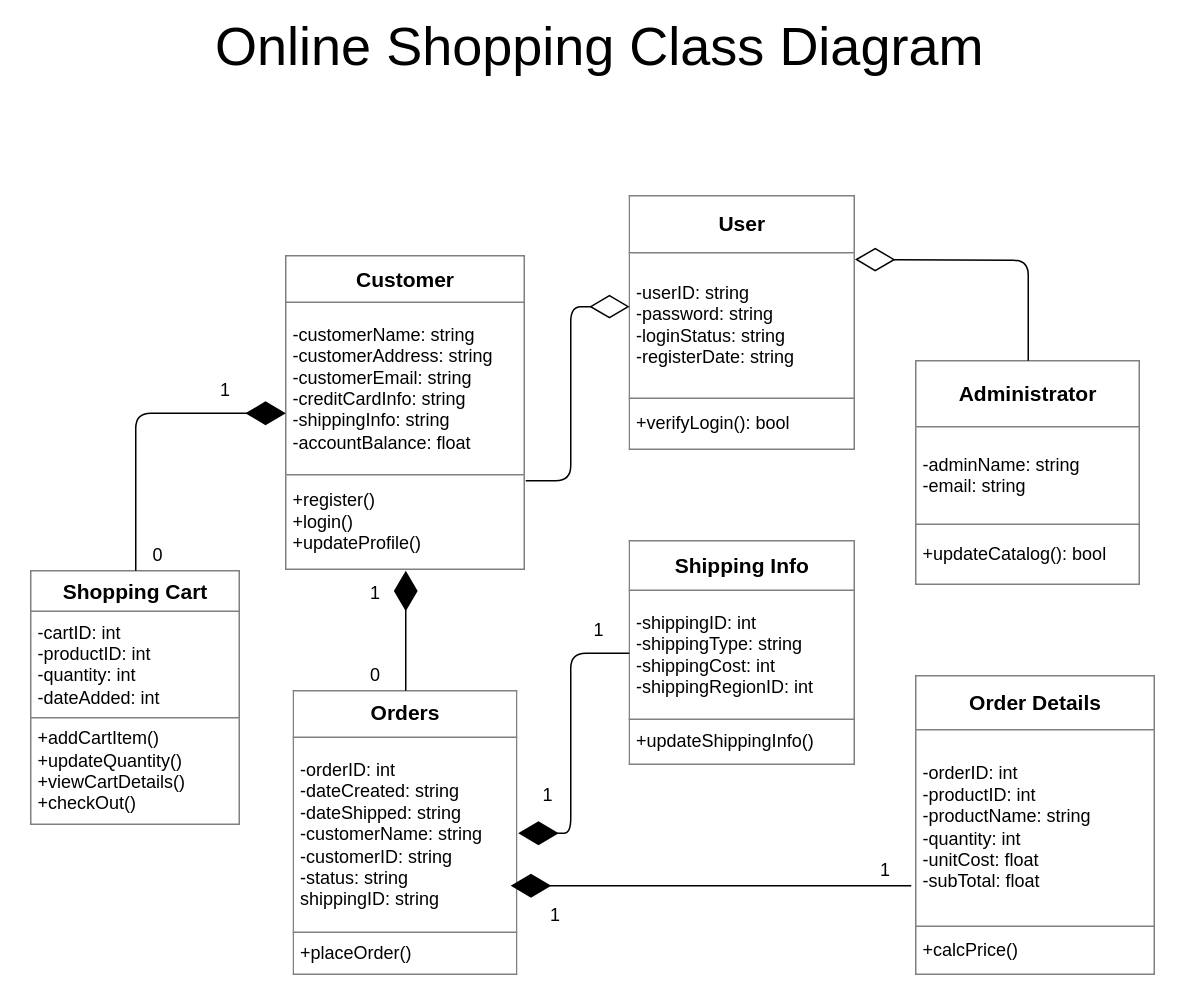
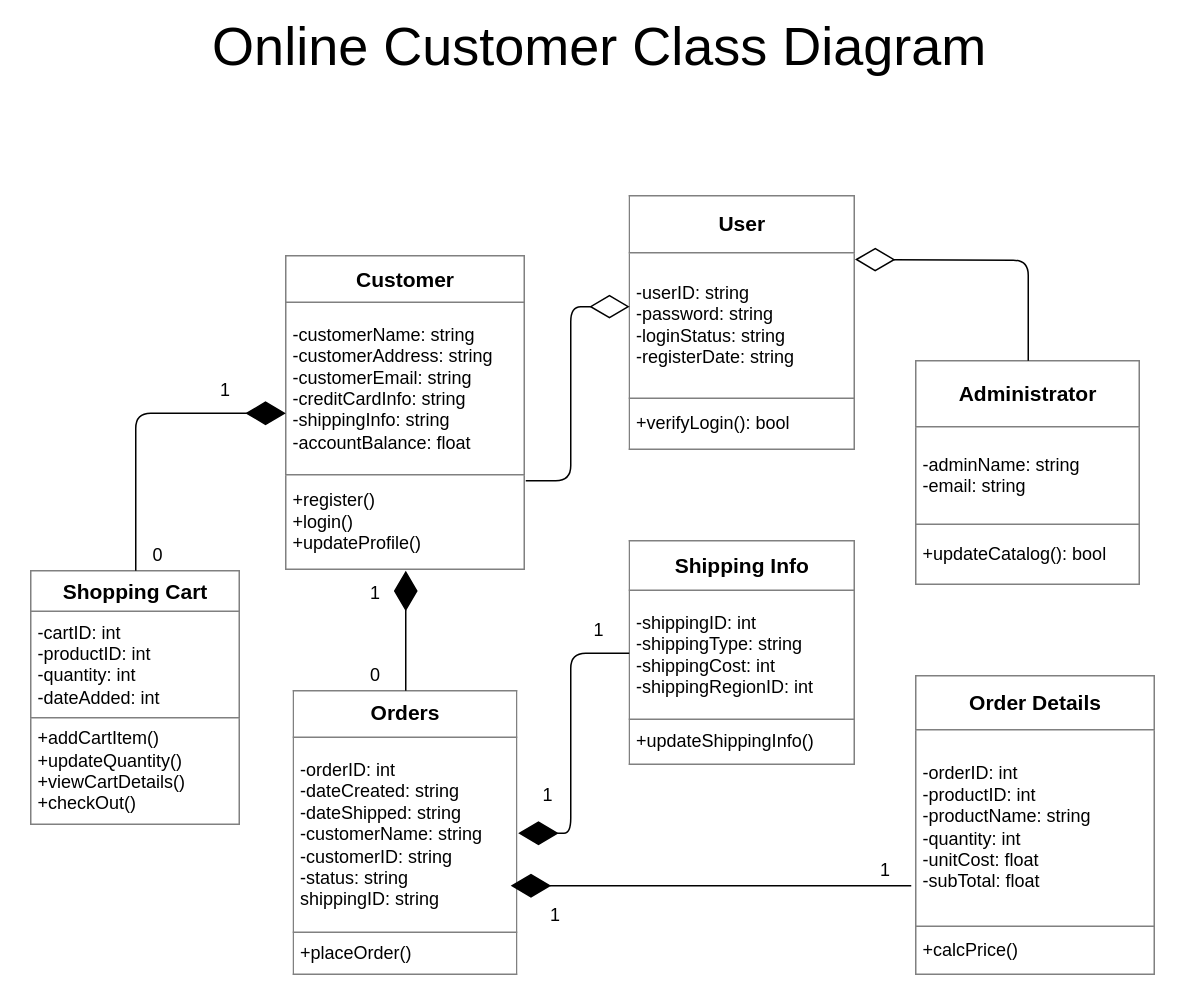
node "Online Shopping Class Diagram": label "Online Shopping Class Diagram" -> "Online Customer Class Diagram"
